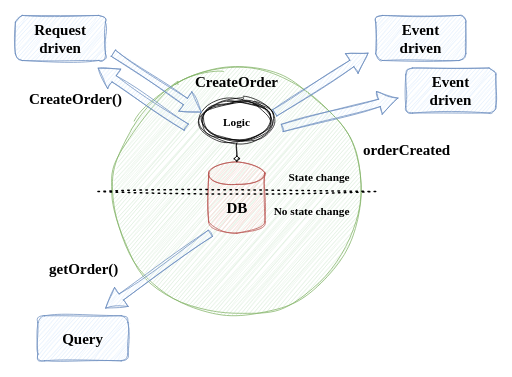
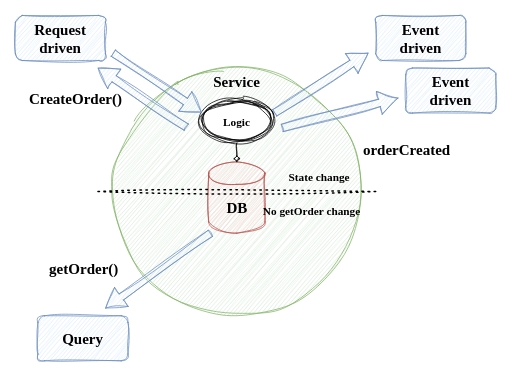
node "CreateOrder": label "CreateOrder" -> "Service"
node "No state change": label "No state change" -> "No getOrder change"
